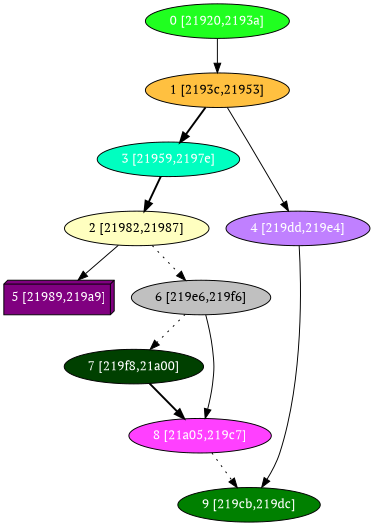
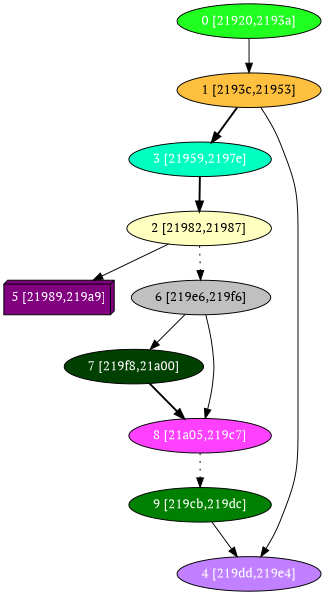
edge "6 [219e6,219f6]" -> "7 [219f8,21a00]": style dotted -> solid
edge "4 [219dd,219e4]" -> "9 [219cb,219dc]": reversed
